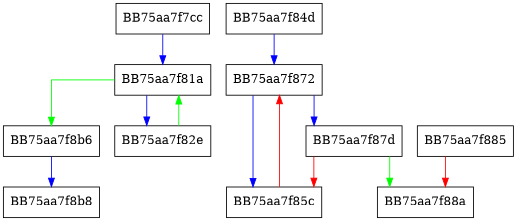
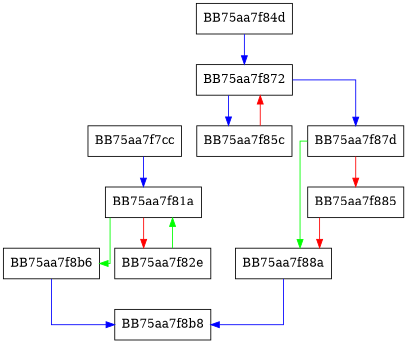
edge "BB75aa7f81a" -> "BB75aa7f82e": color blue -> red
edge "BB75aa7f87d" -> "BB75aa7f85c": now "BB75aa7f87d" -> "BB75aa7f885"
edge "BB75aa7f88a" -> "BB75aa7f8b8": added
